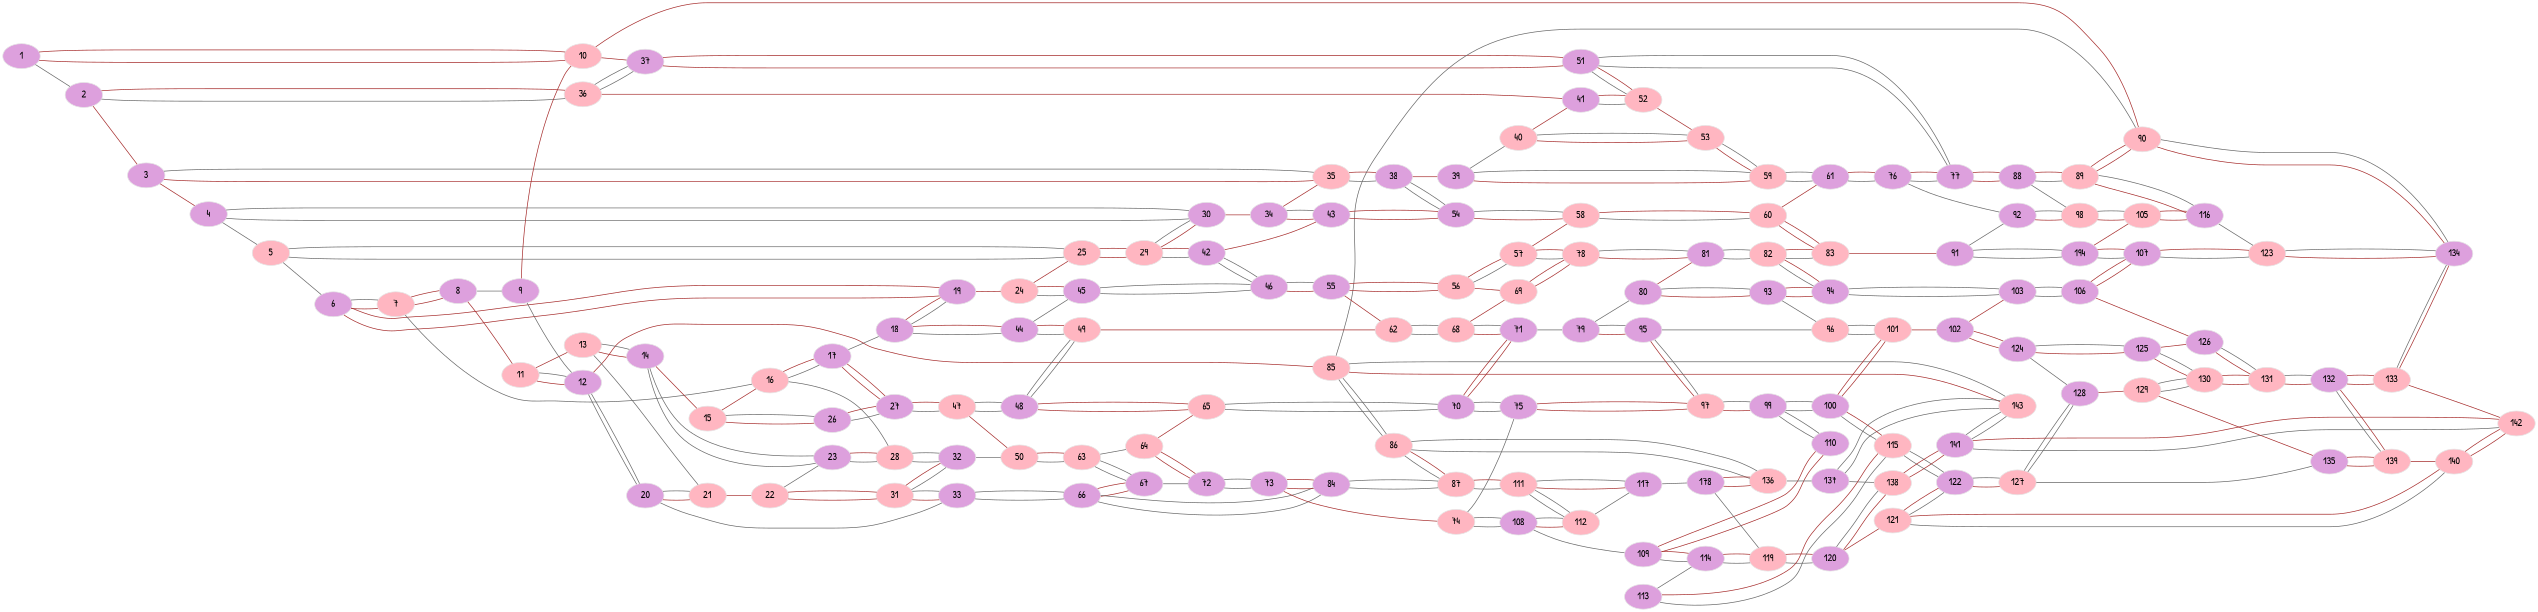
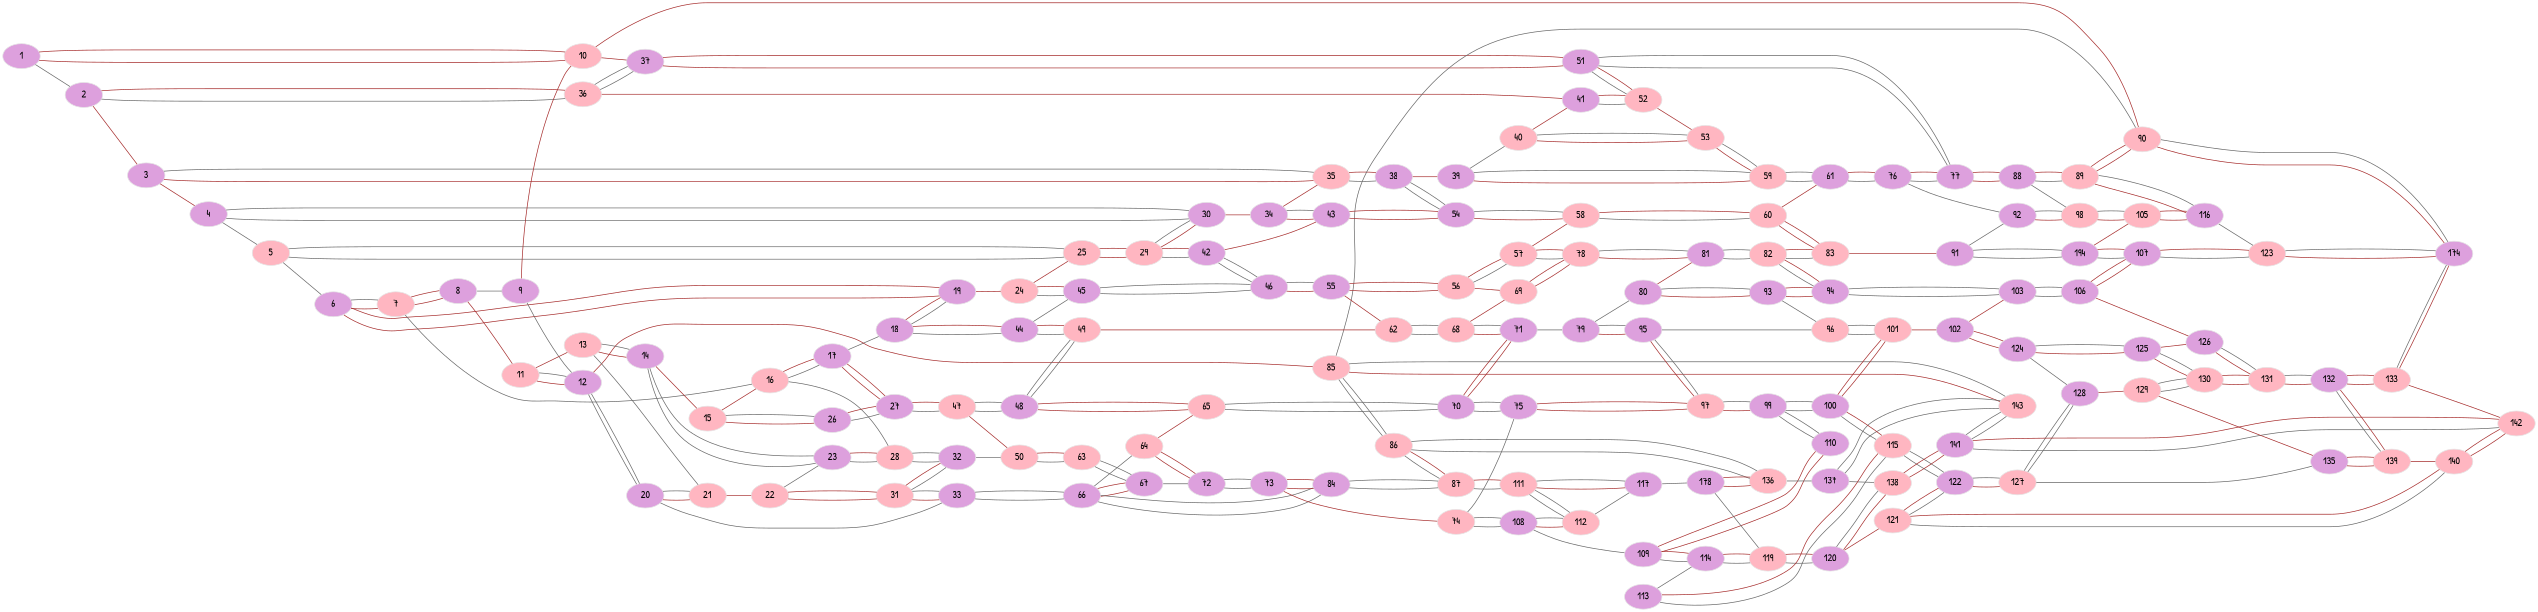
node "134": label "134" -> "174"
edge "64" -- "63": now "64" -- "66"
